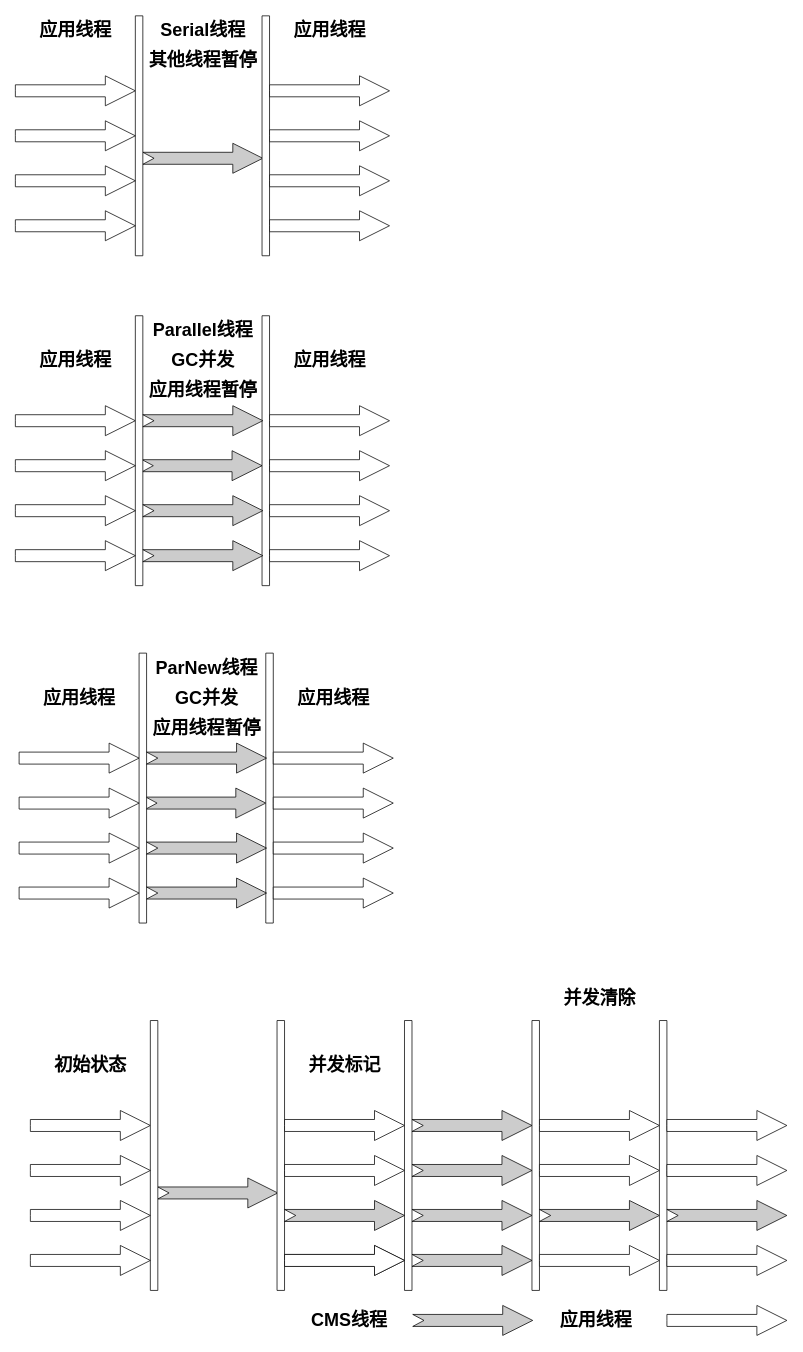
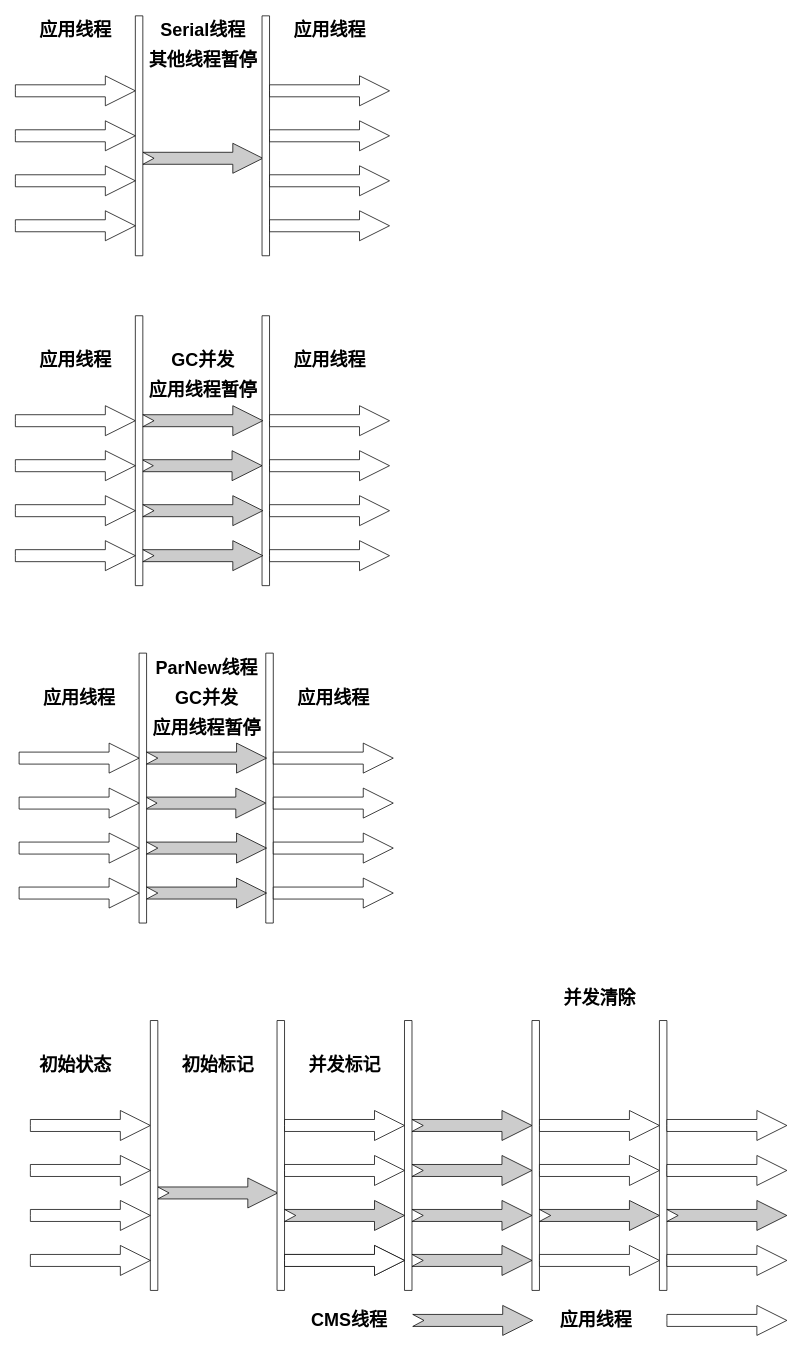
node "Parallel线程": removed
node "初始状态": moved (90, 1065) -> (75, 1065)
node "初始标记": added
